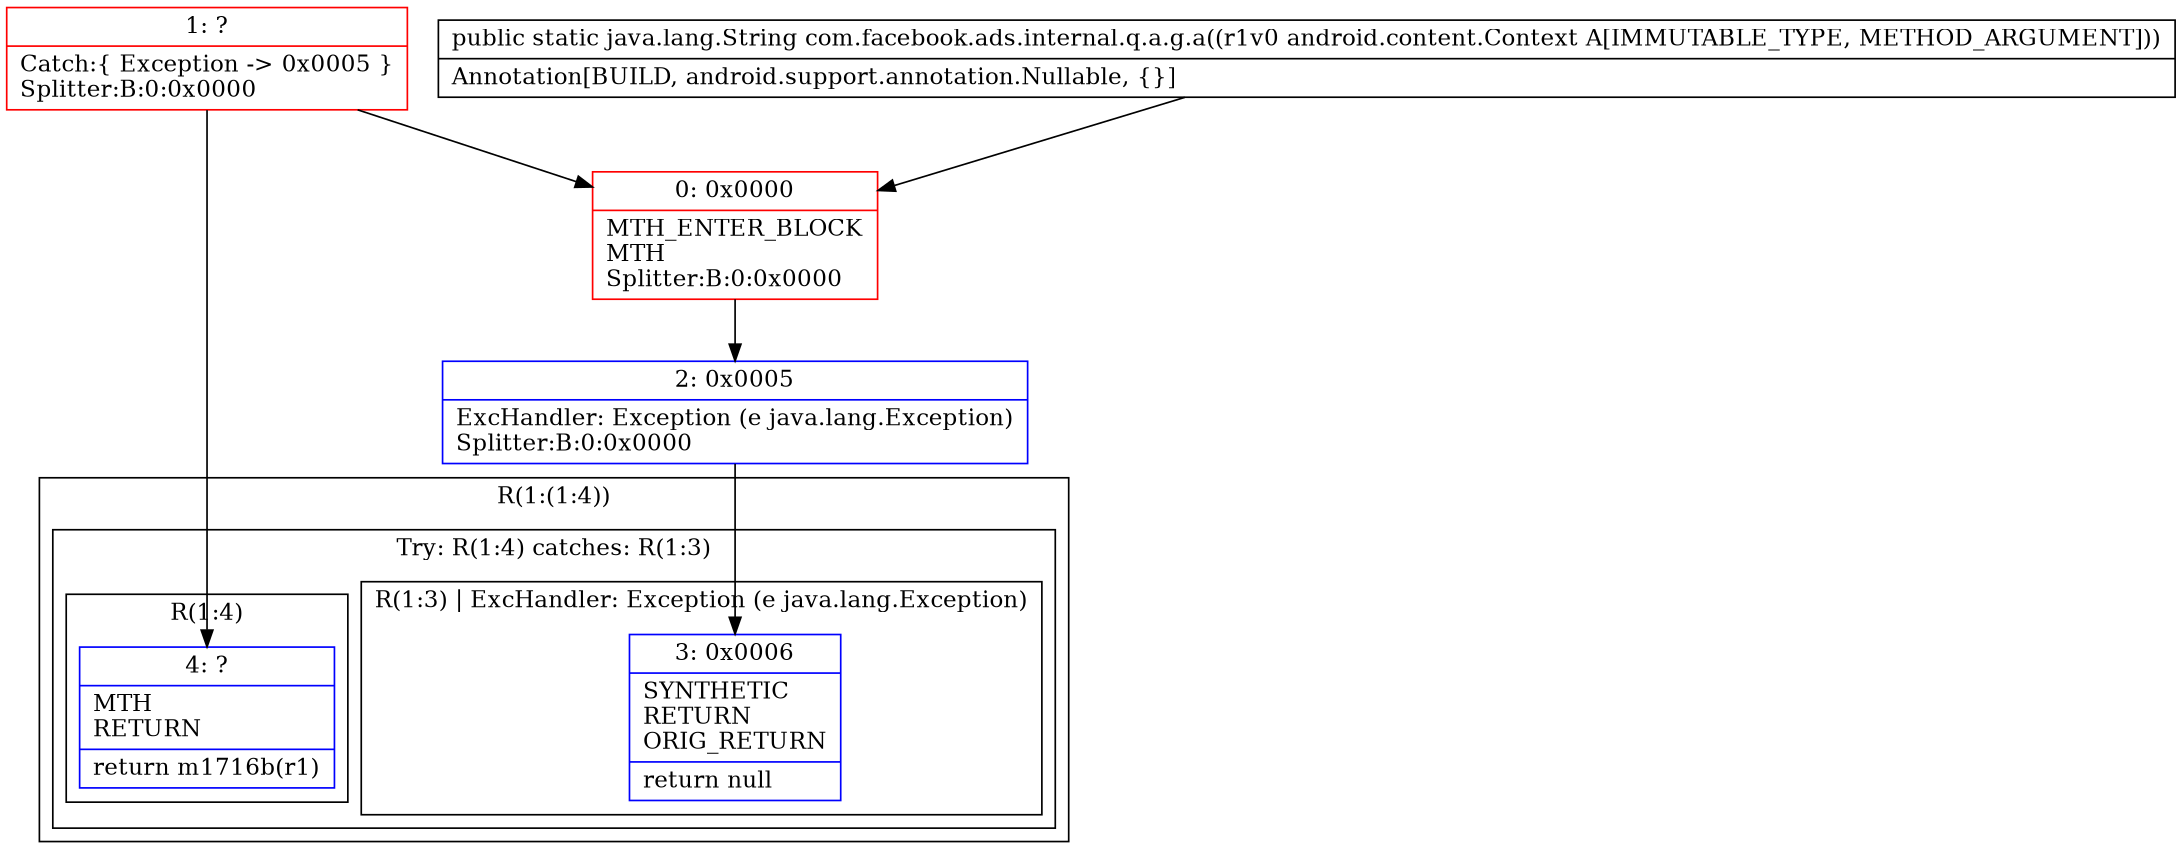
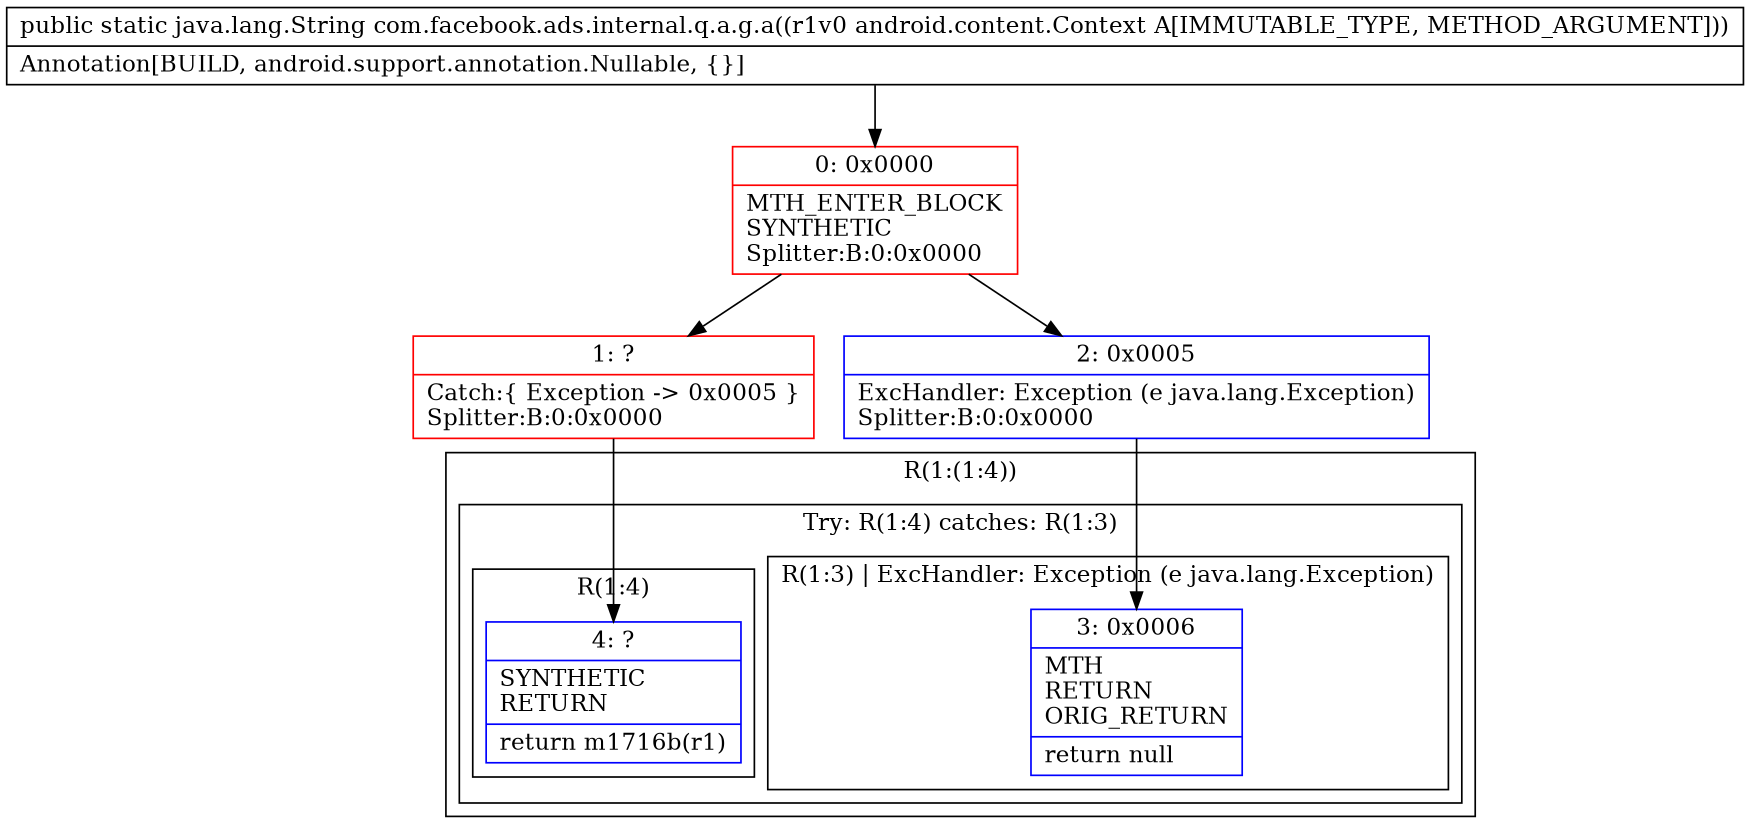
edge "1: ?" -> "0: 0x0000": reversed
node "0: 0x0000": text "MTH" -> "SYNTHETIC"
node "3: 0x0006": text "SYNTHETIC" -> "MTH"
node "4: ?": text "MTH" -> "SYNTHETIC"
